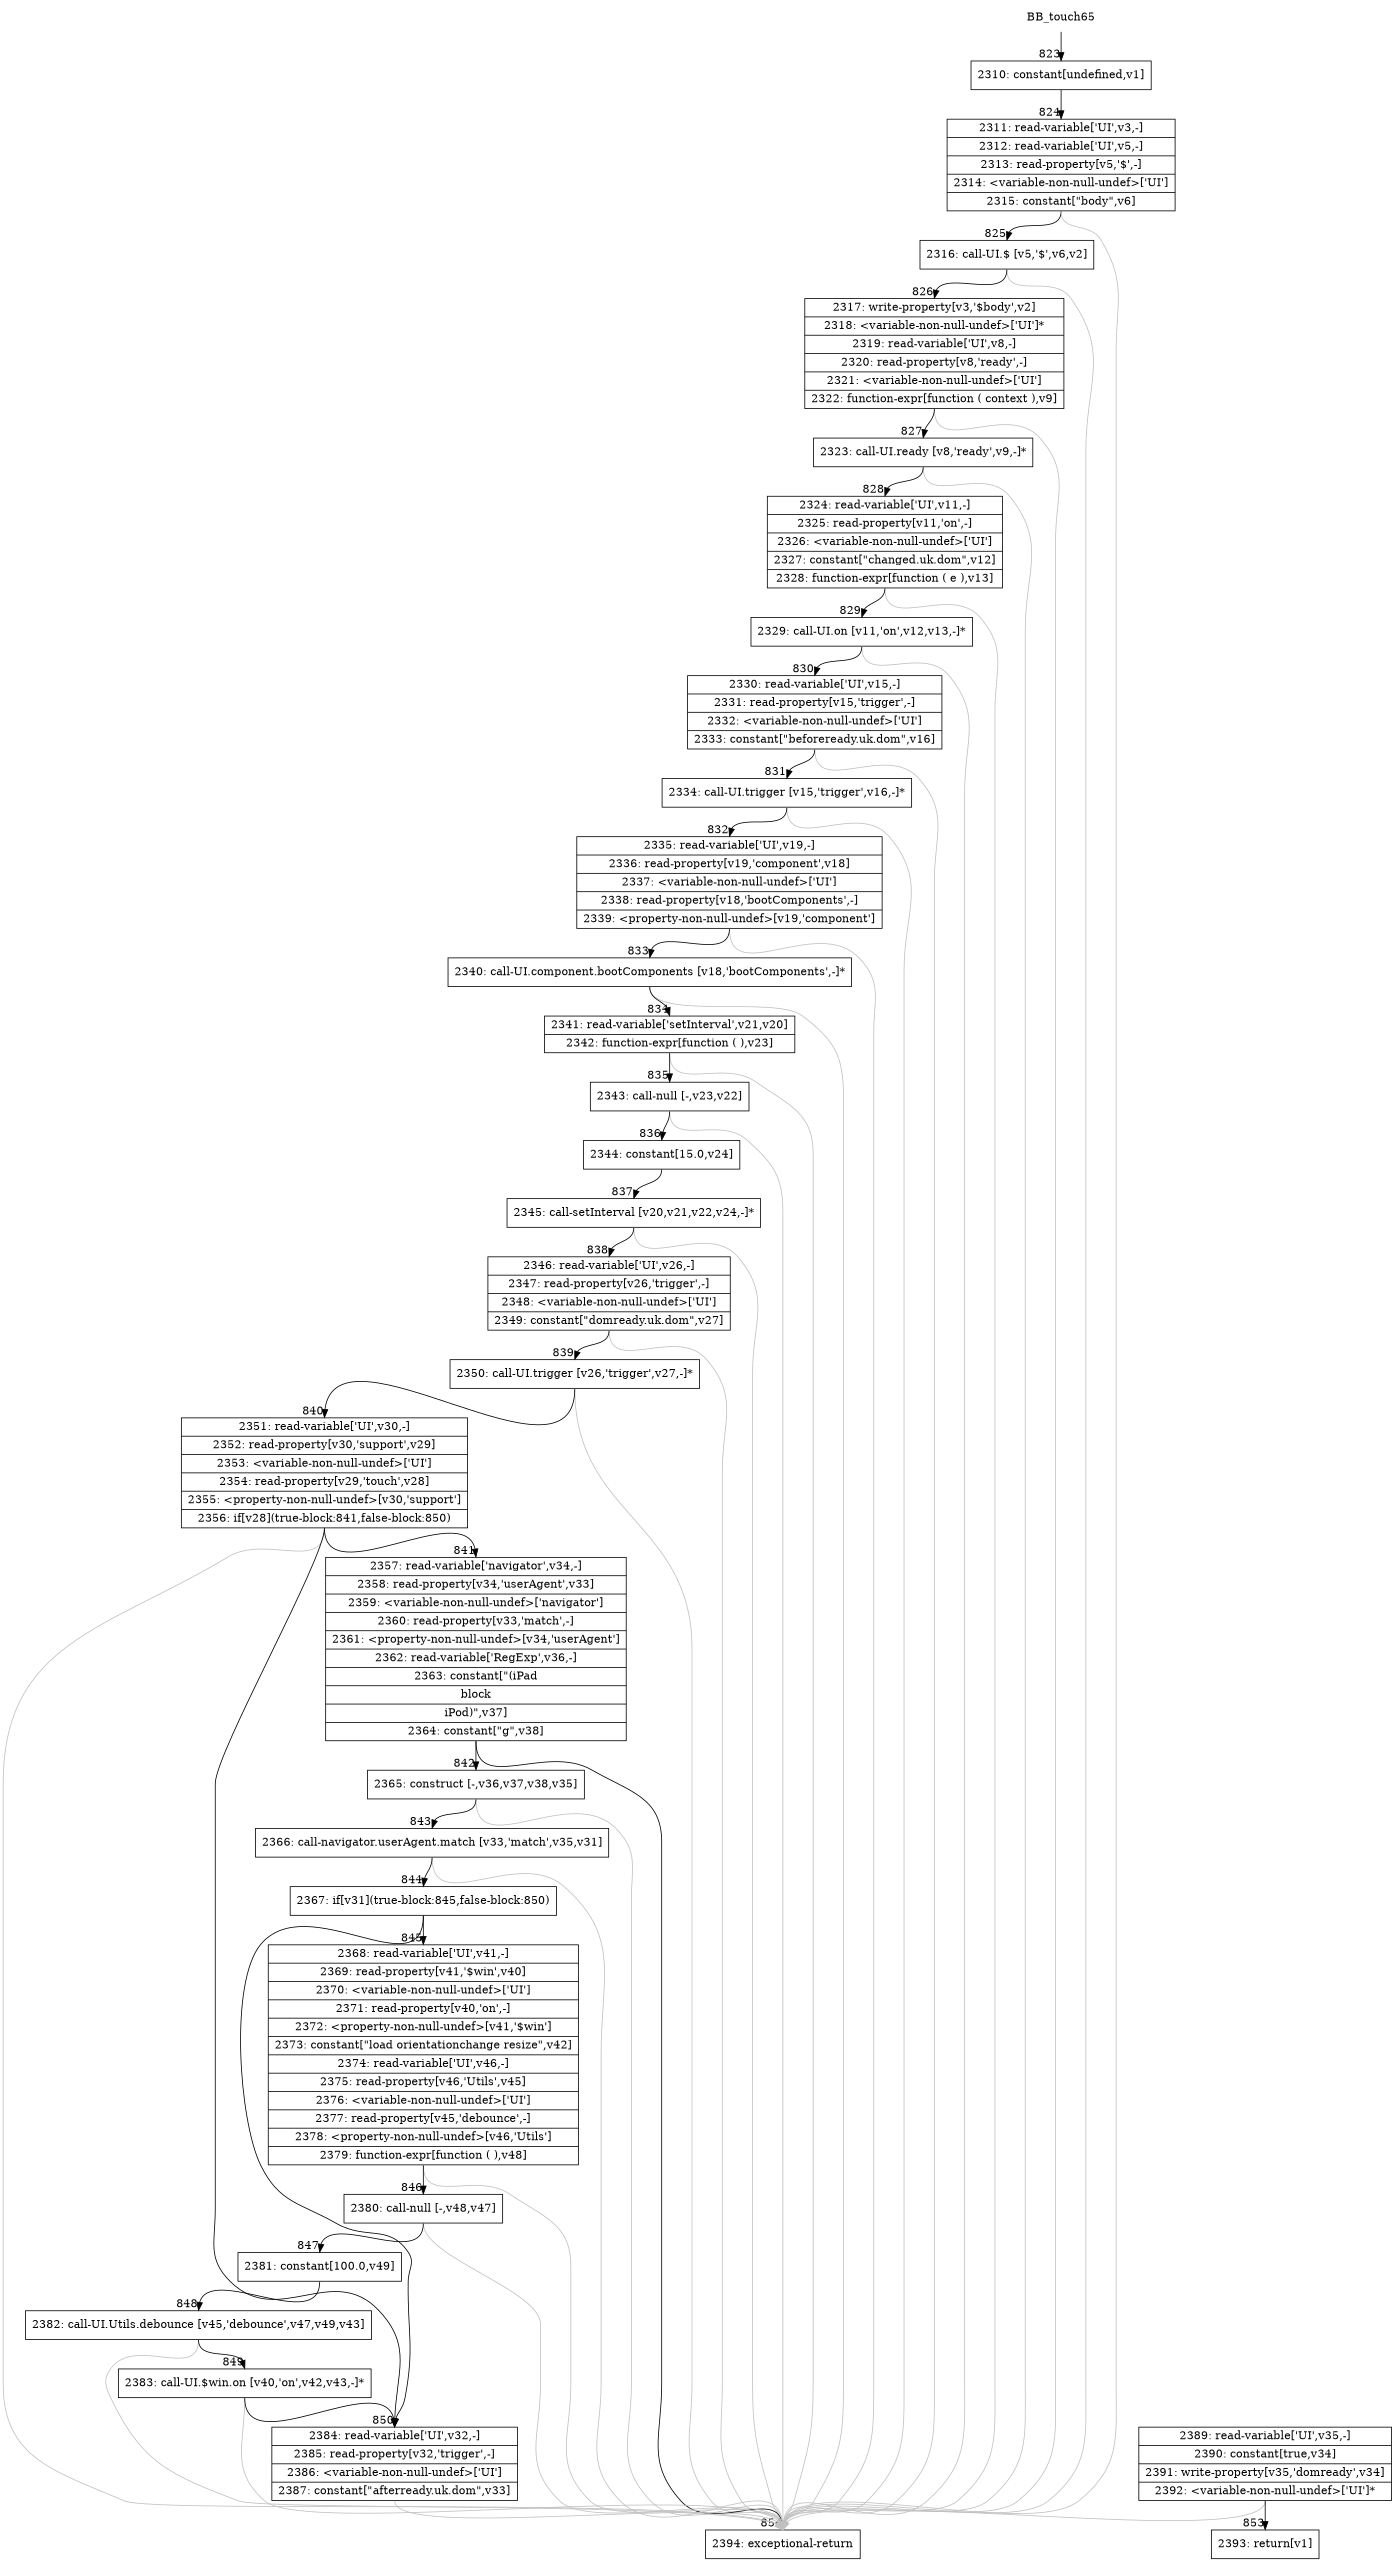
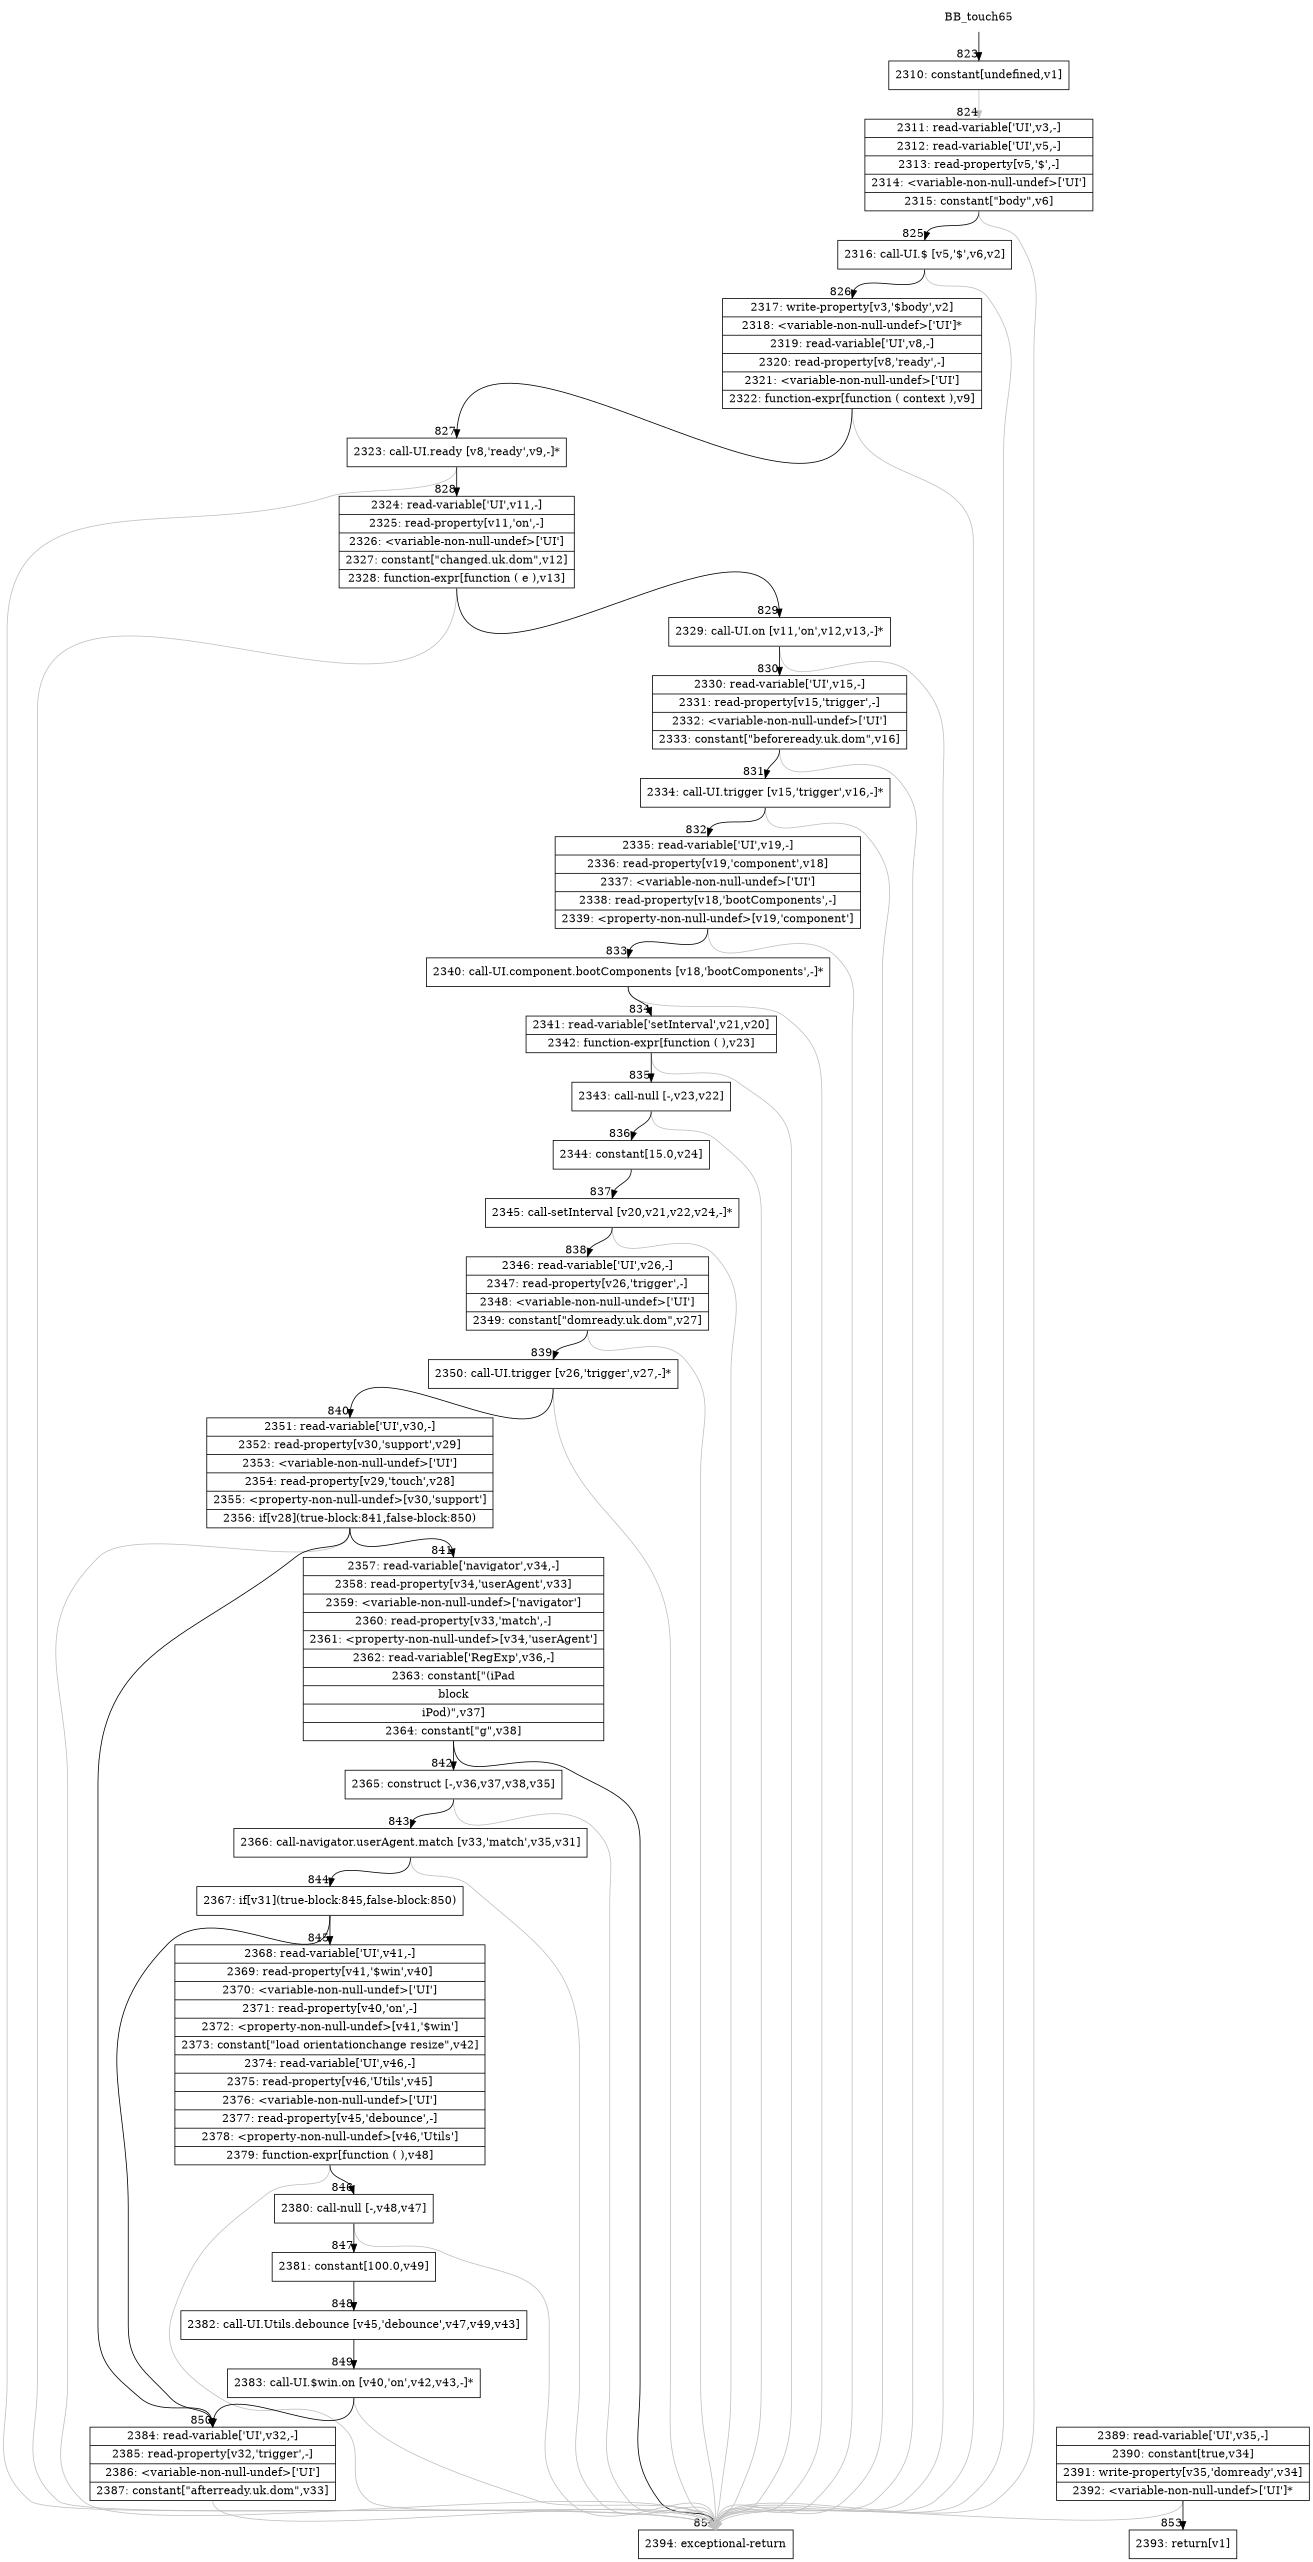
edge "2310: constant[undefined,v1]" -> "2311: read-variable['UI',v3,-]": color black -> gray
edge "2382: call-UI.Utils.debounce [v45,'debounce',v47,v49,v43]" -> "2394: exceptional-return": removed
